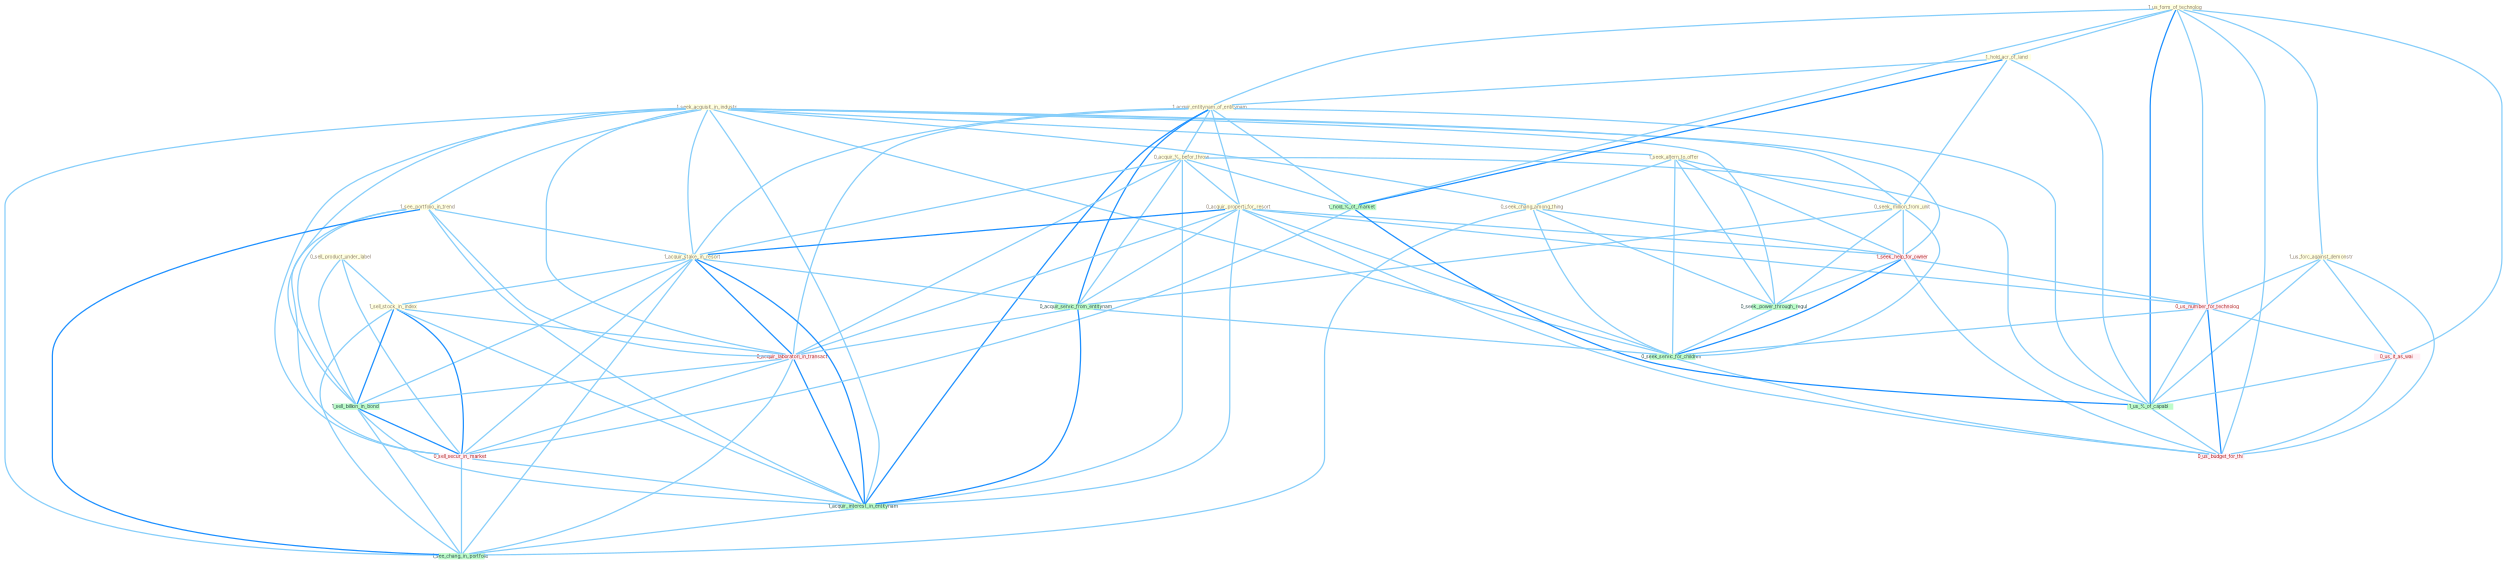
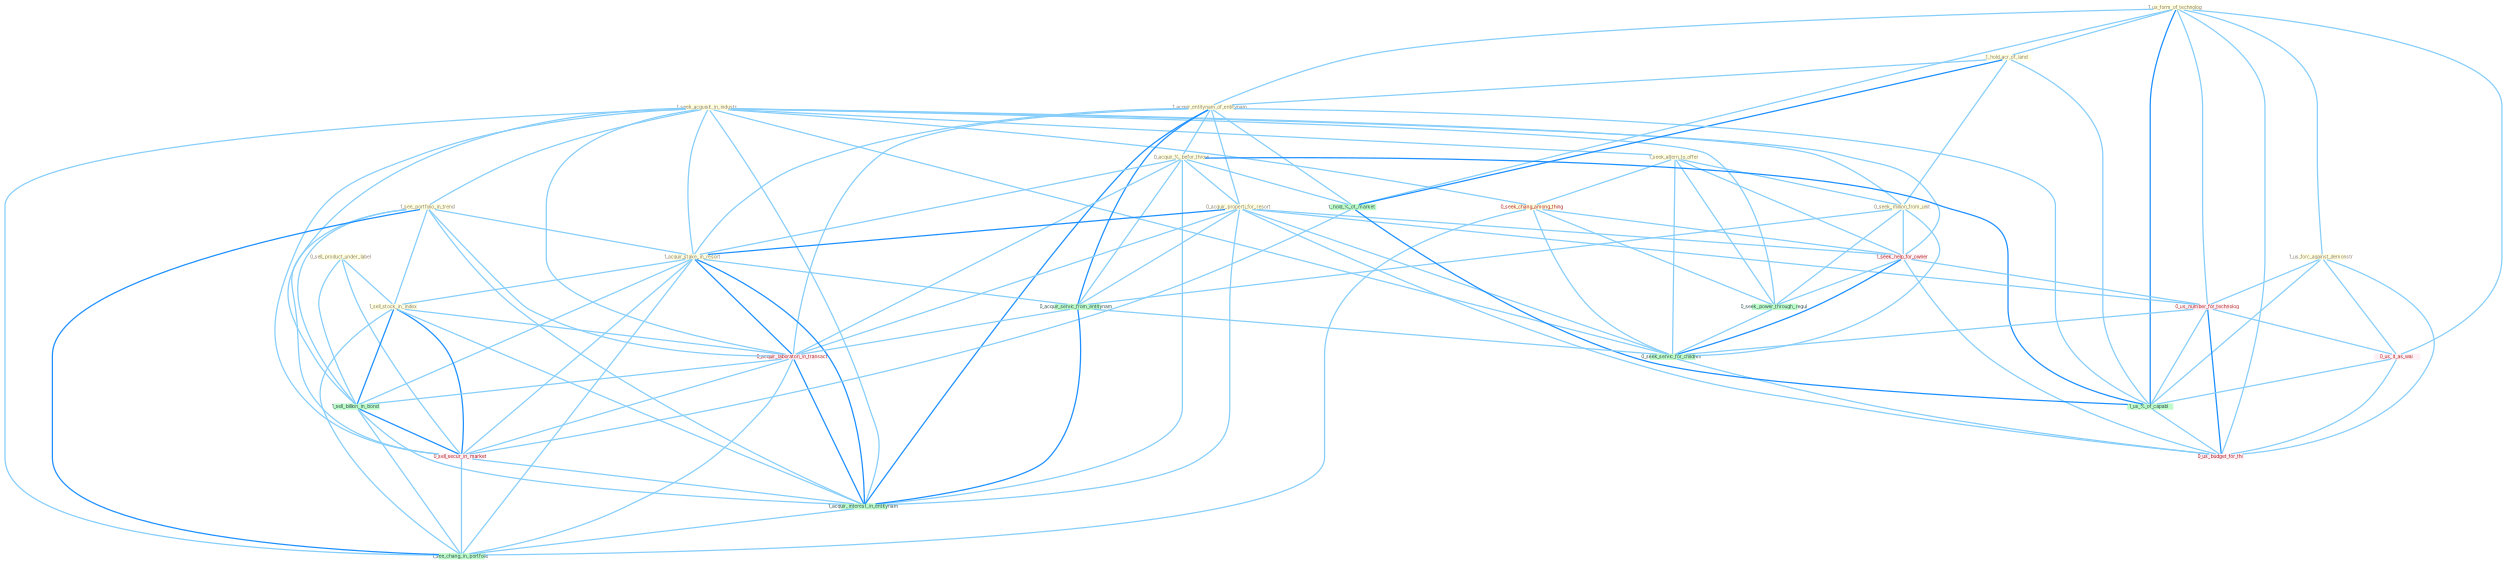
edge "0_acquir_%_befor_throw" -- "1_us_%_of_capabl": color #87cefa -> #1e90ff
node "0_seek_chang_among_thing": fontcolor #8b7d6b -> #b22222
edge "1_see_portfolio_in_trend" -- "1_sell_stock_in_index": added
